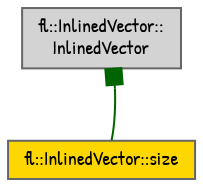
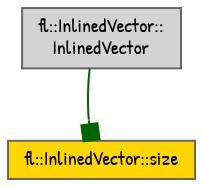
edge "fl::InlinedVector::size" -> "fl::InlinedVector:: InlinedVector": reversed
